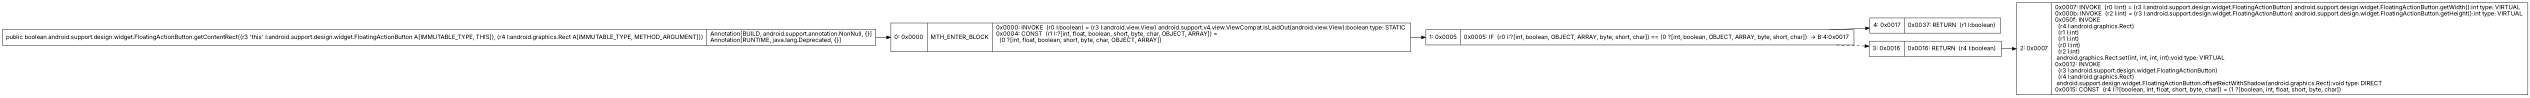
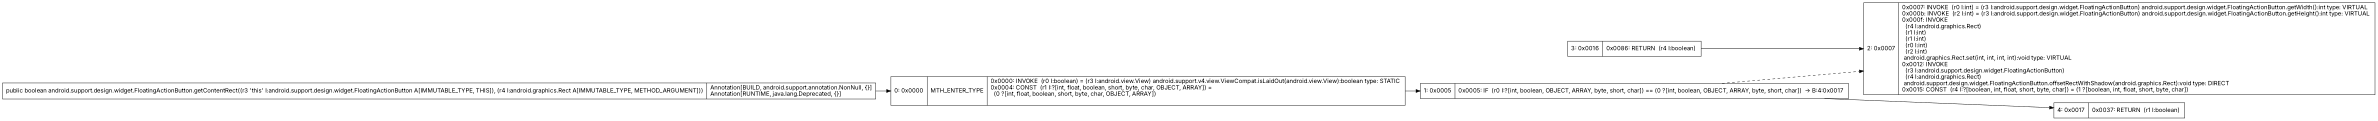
node "2: 0x0007": text "0x050f: INVOKE" -> "0x000f: INVOKE"
node "0: 0x0000": text "MTH_ENTER_BLOCK" -> "MTH_ENTER_TYPE"
edge "1: 0x0005" -> "3: 0x0016": now "1: 0x0005" -> "2: 0x0007"
node "3: 0x0016": text "0x0016: RETURN  (r4 I:boolean)" -> "0x0086: RETURN  (r4 I:boolean)"
